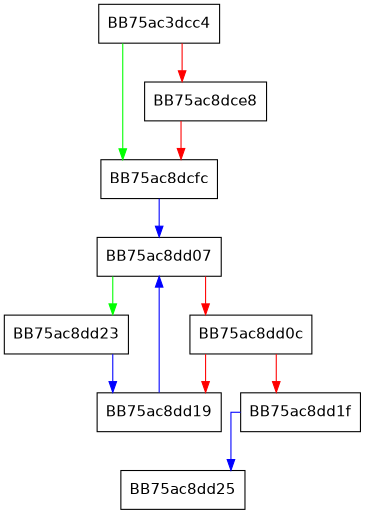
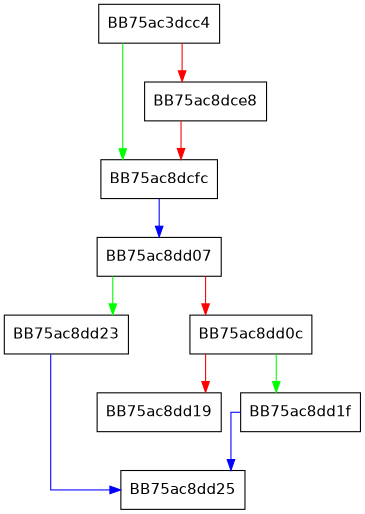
edge "BB75ac8dd19" -> "BB75ac8dd07": removed
edge "BB75ac8dd23" -> "BB75ac8dd19": now "BB75ac8dd23" -> "BB75ac8dd25"
edge "BB75ac8dd0c" -> "BB75ac8dd1f": color red -> green
